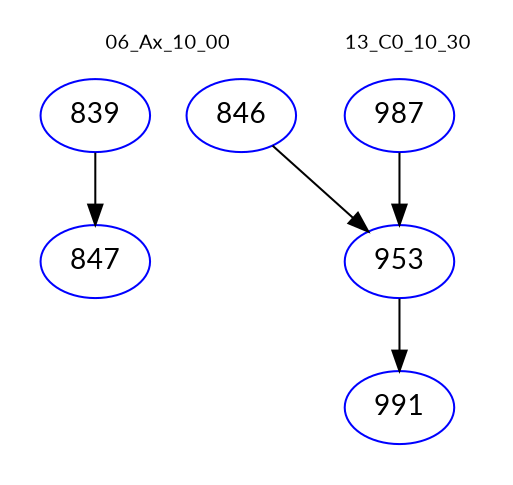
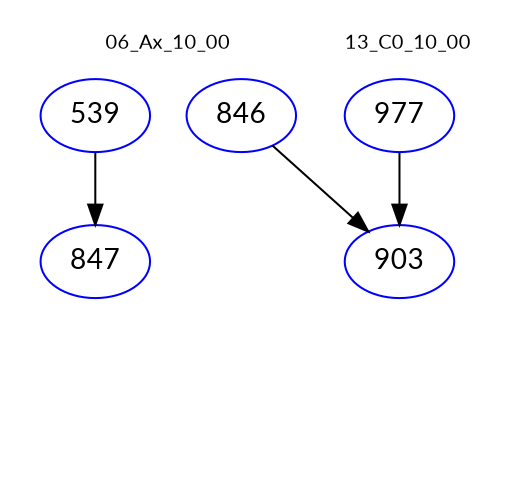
cluster "13_C0_10_30": label "13_C0_10_30" -> "13_C0_10_00"
node "839": label "839" -> "539"
node "987": label "987" -> "977"
node "953": label "953" -> "903"
node "991": removed
